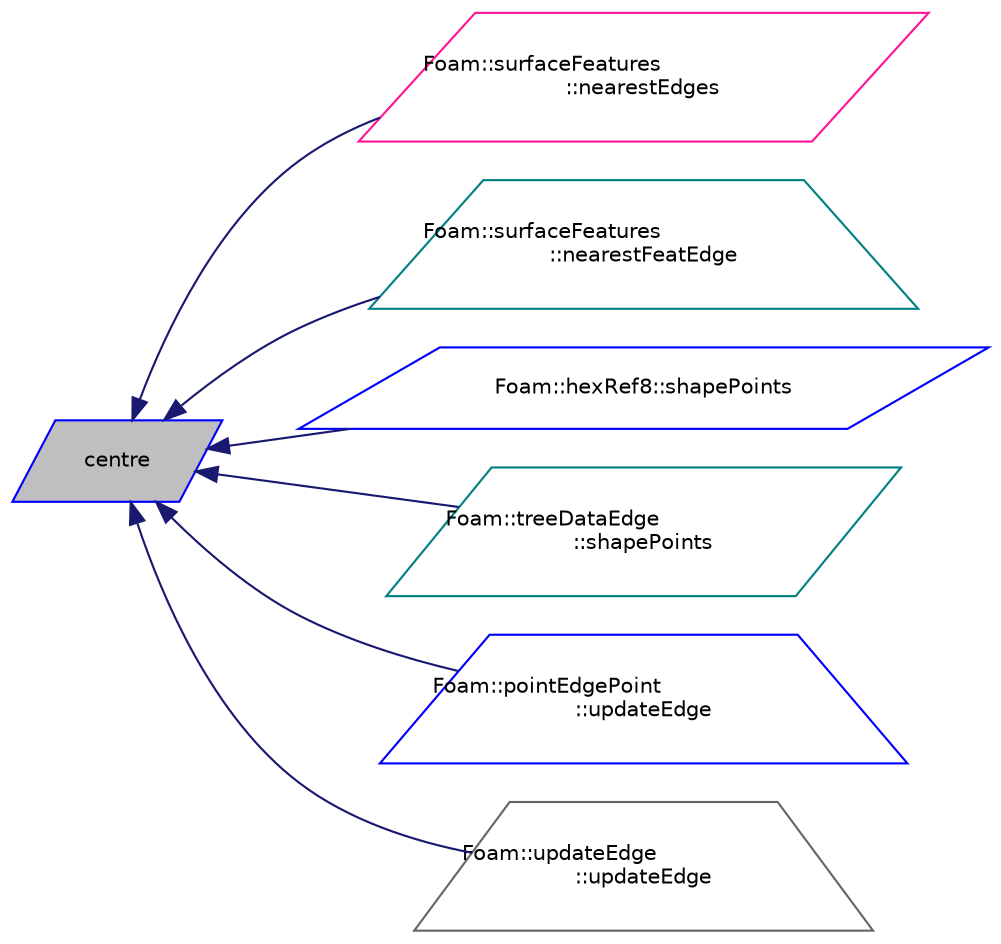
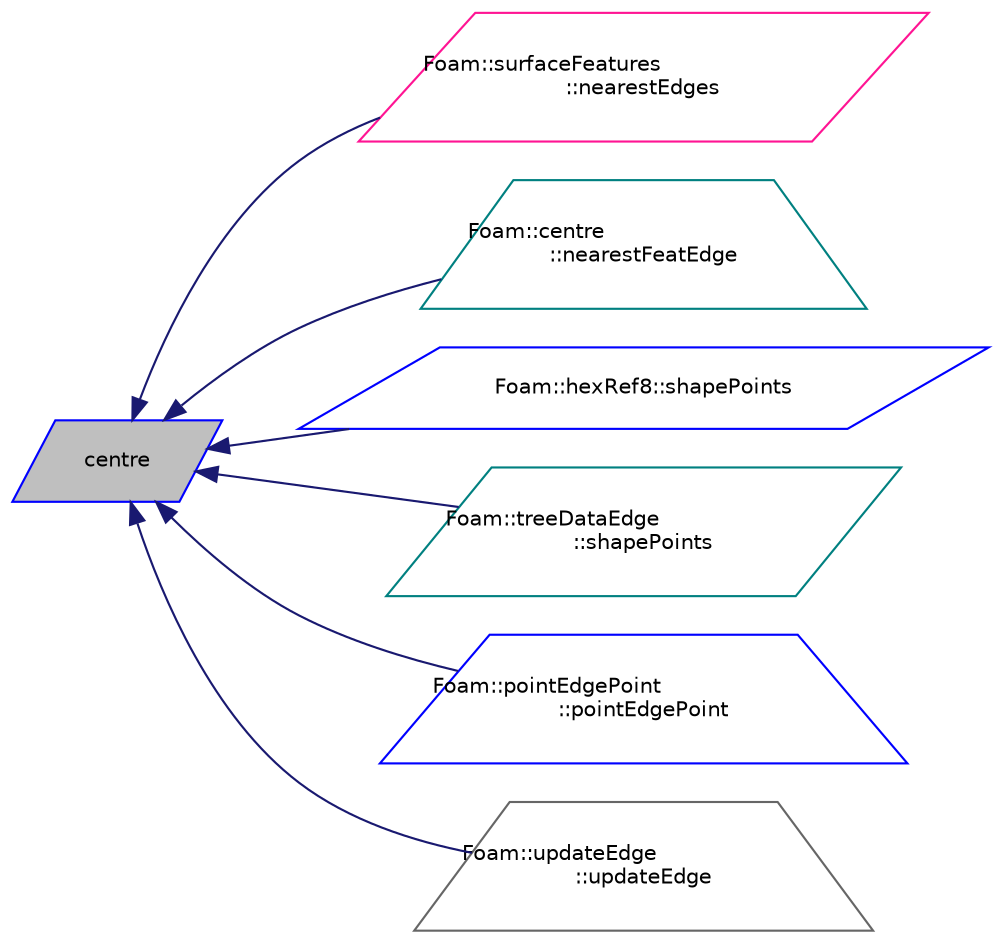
node "Foam::surfaceFeatures ::nearestFeatEdge": label "Foam::surfaceFeatures ::nearestFeatEdge" -> "Foam::centre ::nearestFeatEdge"
node "Foam::pointEdgePoint ::updateEdge": label "Foam::pointEdgePoint ::updateEdge" -> "Foam::pointEdgePoint ::pointEdgePoint"
